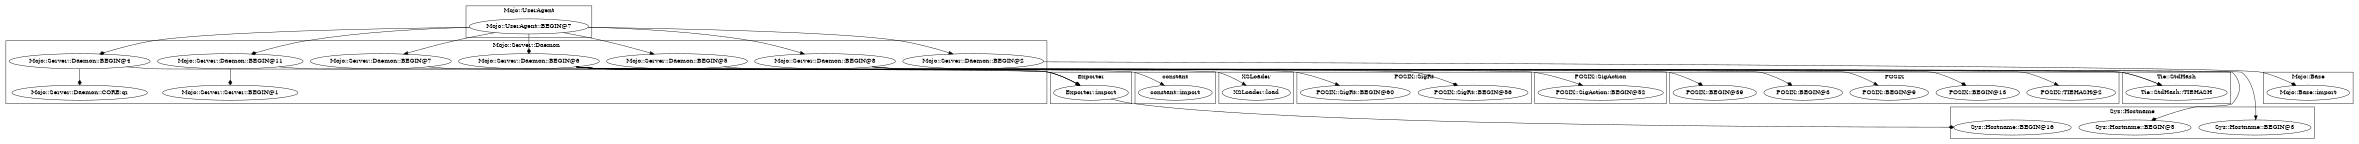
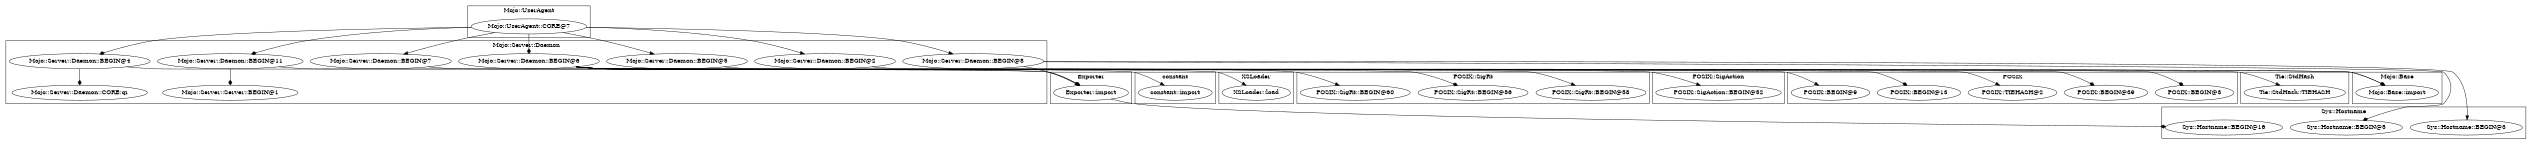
node "Mojo::UserAgent::BEGIN@7": label "Mojo::UserAgent::BEGIN@7" -> "Mojo::UserAgent::CORE@7"
edge "Mojo::Server::Daemon::BEGIN@5" -> "Tie::StdHash::TIEHASH": now "Mojo::Server::Daemon::BEGIN@5" -> "Mojo::Base::import"
node "POSIX::SigRt::BEGIN@58": added
